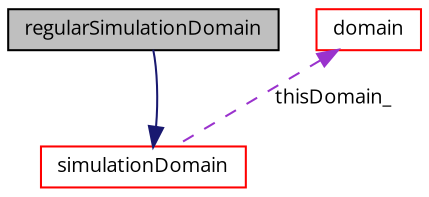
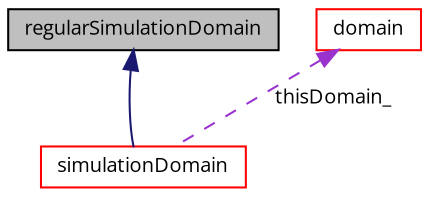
edge "regularSimulationDomain" -> "simulationDomain": reversed
